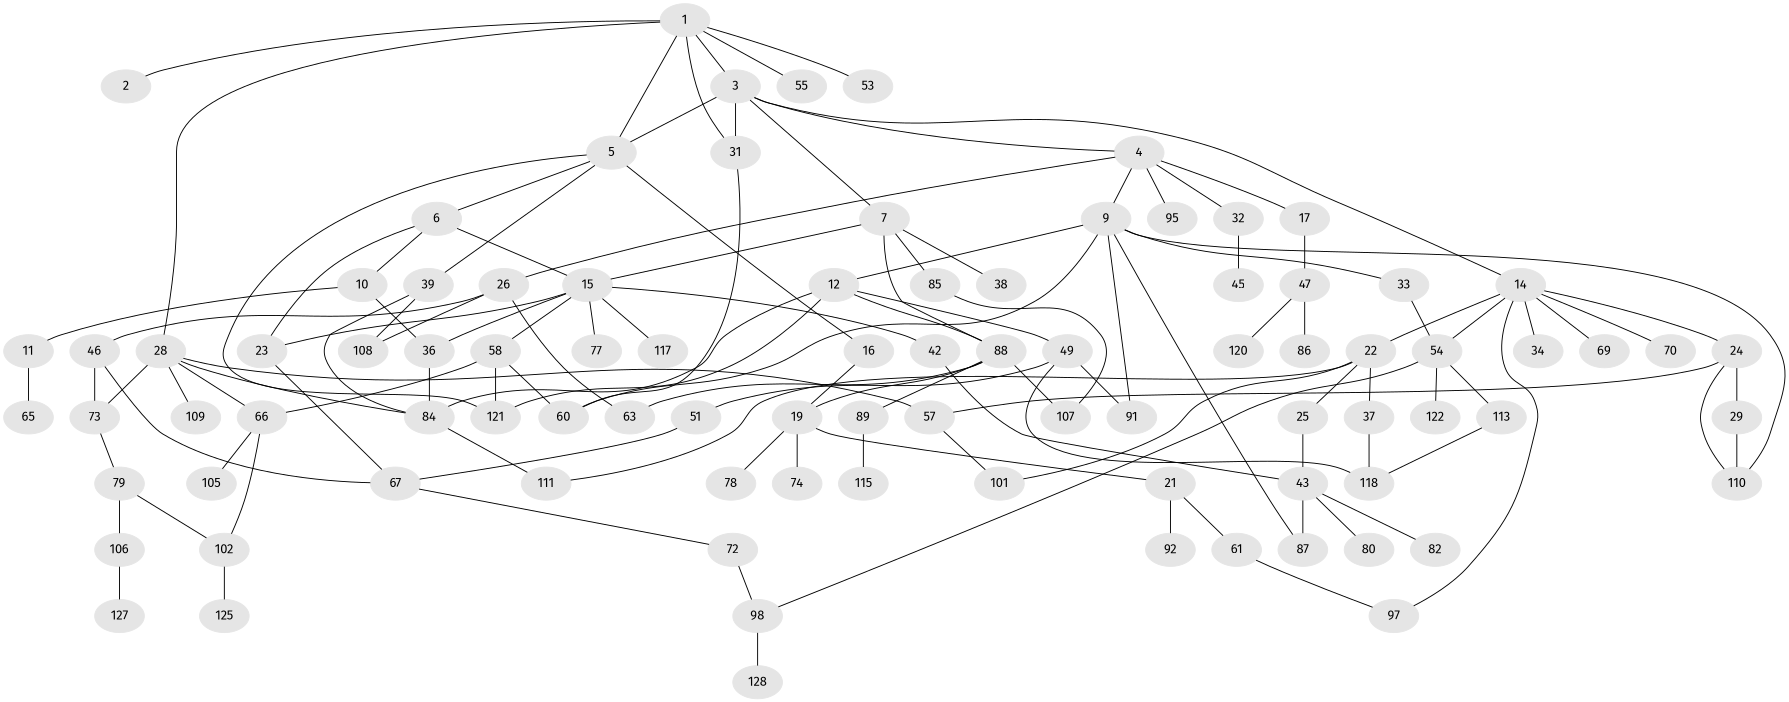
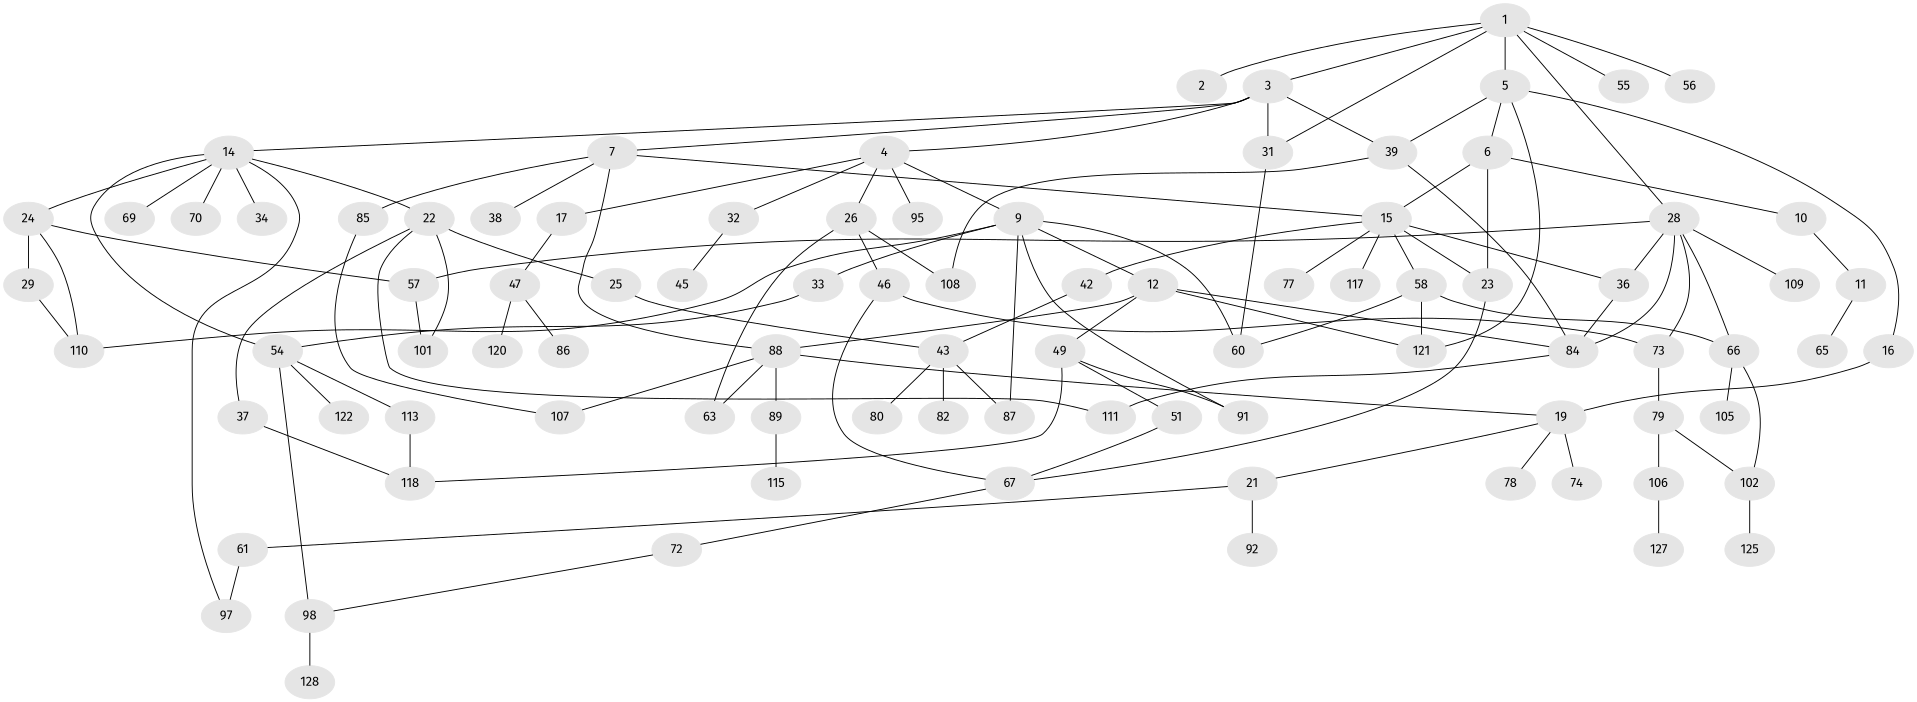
node "53": label "53" -> "56"
edge "3" -- "5": now "3" -- "39"
edge "10" -- "36": now "28" -- "36"
